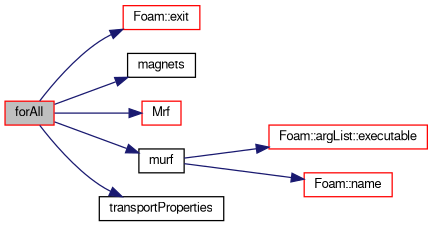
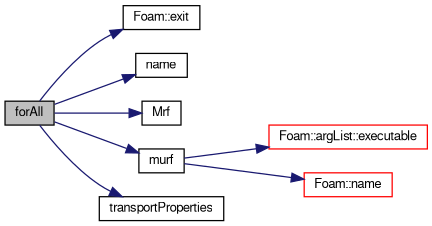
node "Foam::exit": color red -> black
node "magnets": label "magnets" -> "name"
node "forAll": color red -> black
node "Mrf": color red -> black
